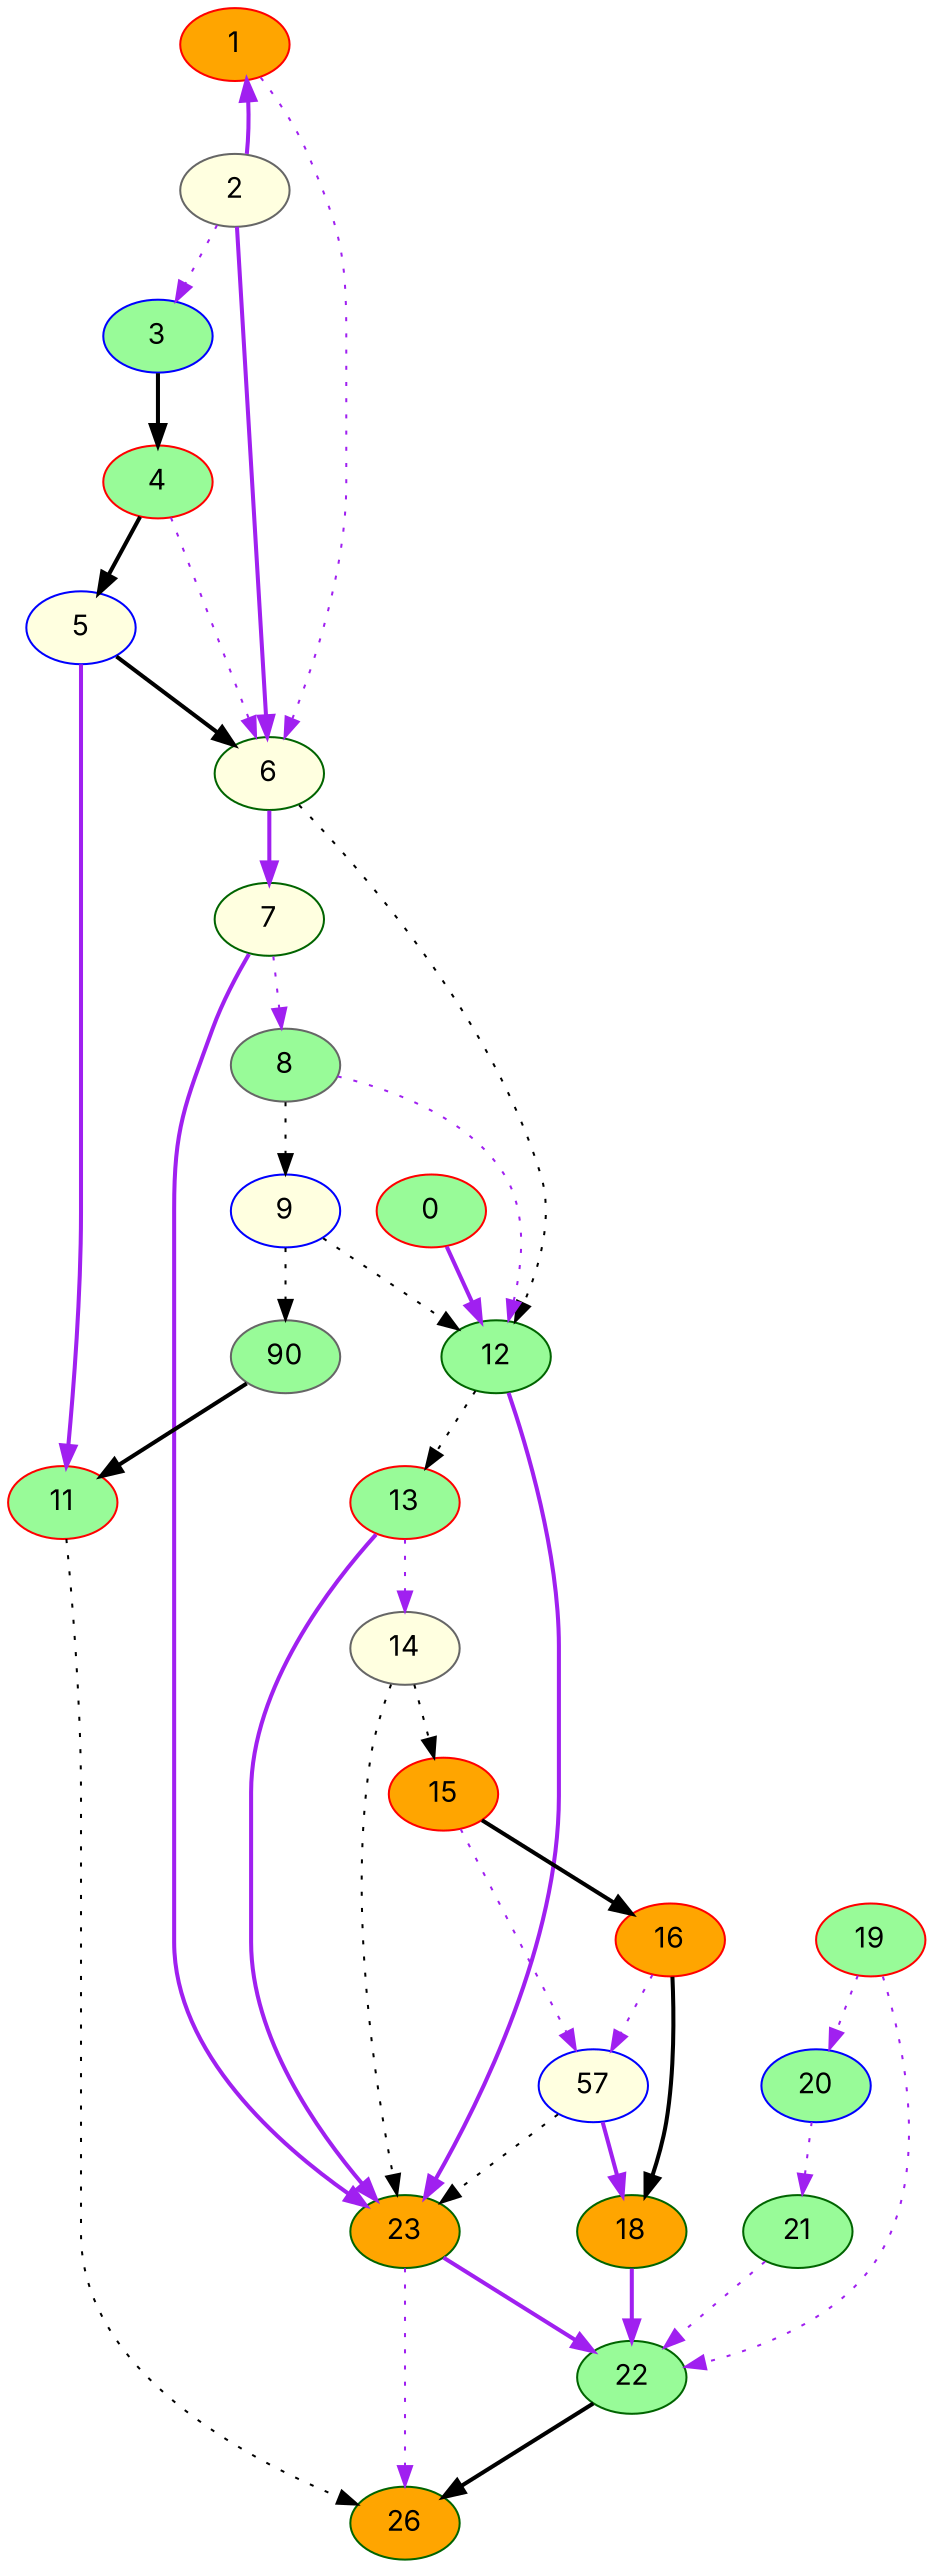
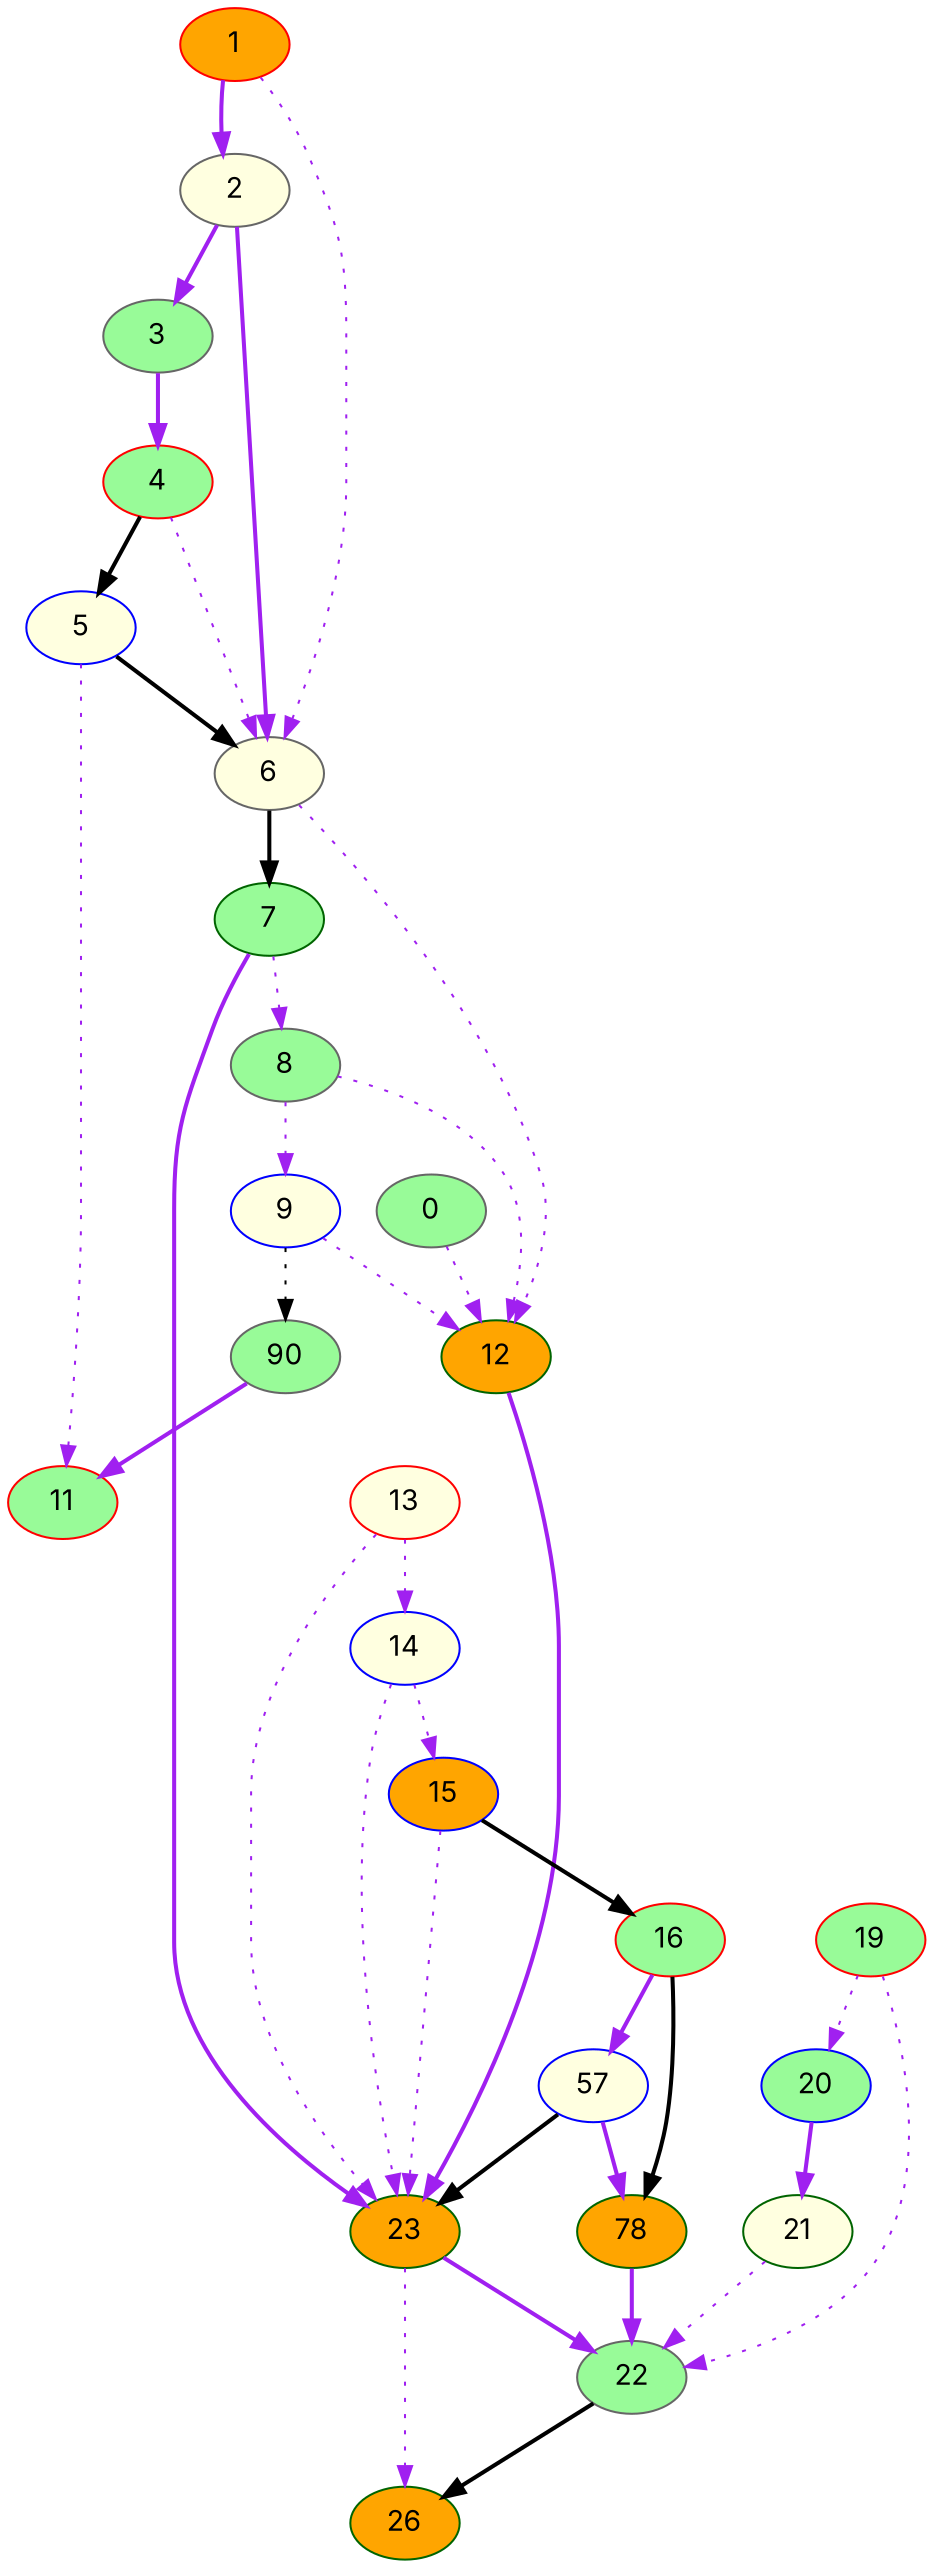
edge "2" -> "1": reversed
edge "2" -> "3": style dotted -> bold
node "3": color blue -> gray40
edge "3" -> "4": color black -> purple
node "6": color darkgreen -> gray40
edge "6" -> "7": color purple -> black
node "7": fillcolor lightyellow -> palegreen
edge "6" -> "12": color black -> purple
edge "5" -> "11": style bold -> dotted
edge "8" -> "9": color black -> purple
node "0": color red -> gray40
edge "0" -> "12": style bold -> dotted
edge "9" -> "12": color black -> purple
node "12": fillcolor palegreen -> orange
edge "90" -> "11": color black -> purple
edge "12" -> "13": removed
node "13": fillcolor palegreen -> lightyellow
node "14": color gray40 -> blue
edge "14" -> "15": color black -> purple
node "15": color red -> blue
edge "13" -> "23": style bold -> dotted
edge "14" -> "23": color black -> purple
edge "15" -> "57": now "15" -> "23"
node "16": fillcolor orange -> palegreen
edge "16" -> "57": style dotted -> bold
edge "11" -> "26": removed
edge "20" -> "21": style dotted -> bold
edge "57" -> "23": style dotted -> bold
node "18": label "18" -> "78"
node "21": fillcolor palegreen -> lightyellow
node "22": color darkgreen -> gray40
